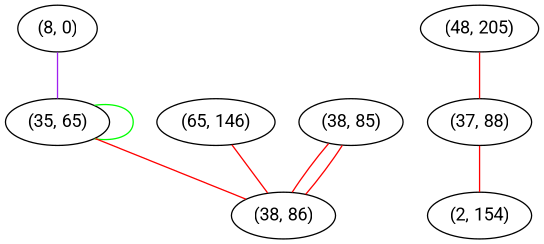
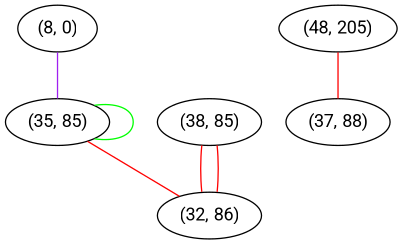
node "(35, 65)": label "(35, 65)" -> "(35, 85)"
node "(65, 146)": removed
node "(38, 86)": label "(38, 86)" -> "(32, 86)"
node "(2, 154)": removed
